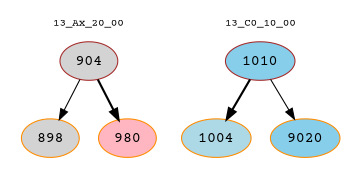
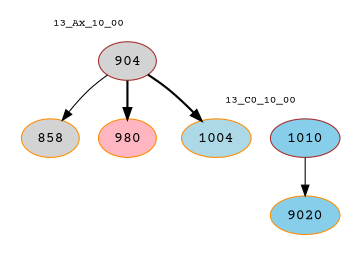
cluster "13_Ax_20_00": label "13_Ax_20_00" -> "13_Ax_10_00"
edge "1010" -> "1004": now "904" -> "1004"
node "898": label "898" -> "858"
